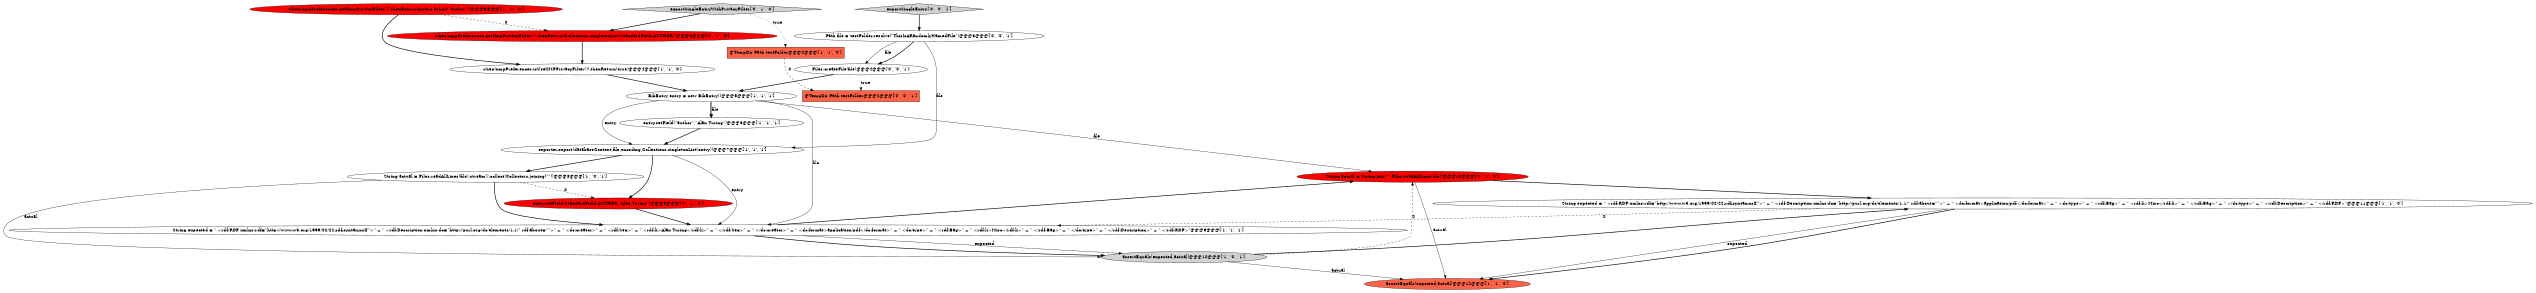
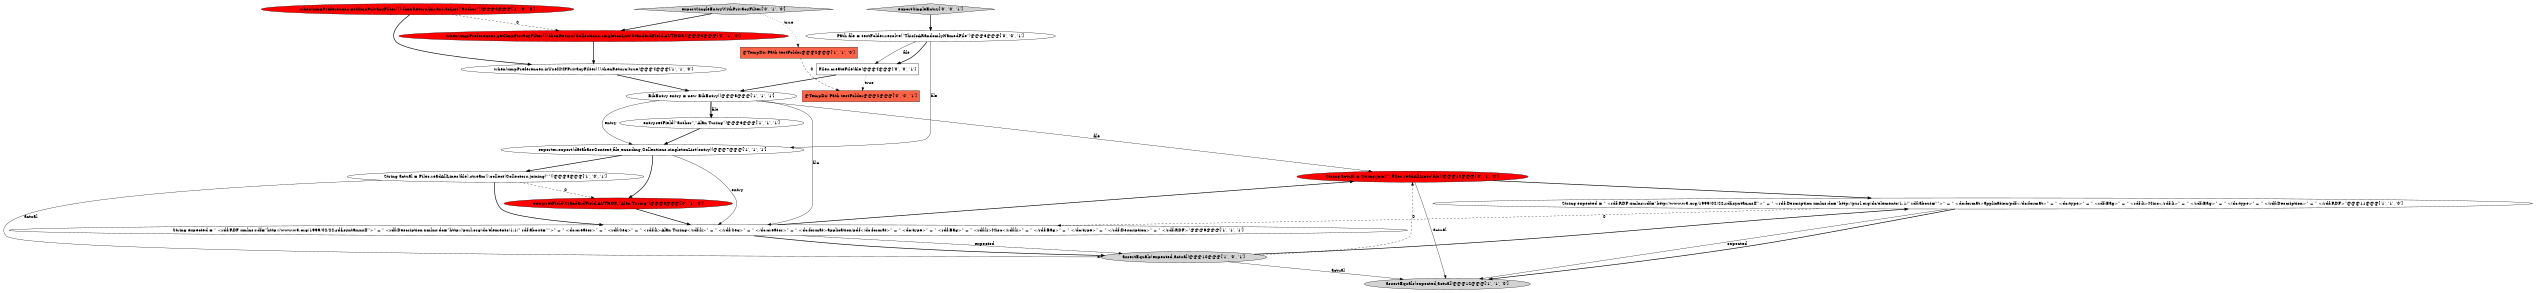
node "Files.createFile(file)@@@4@@@['0', '0', '1']": shape ellipse -> box
node "assertEquals(expected,actual)@@@12@@@['1', '1', '0']": fillcolor tomato -> lightgray
